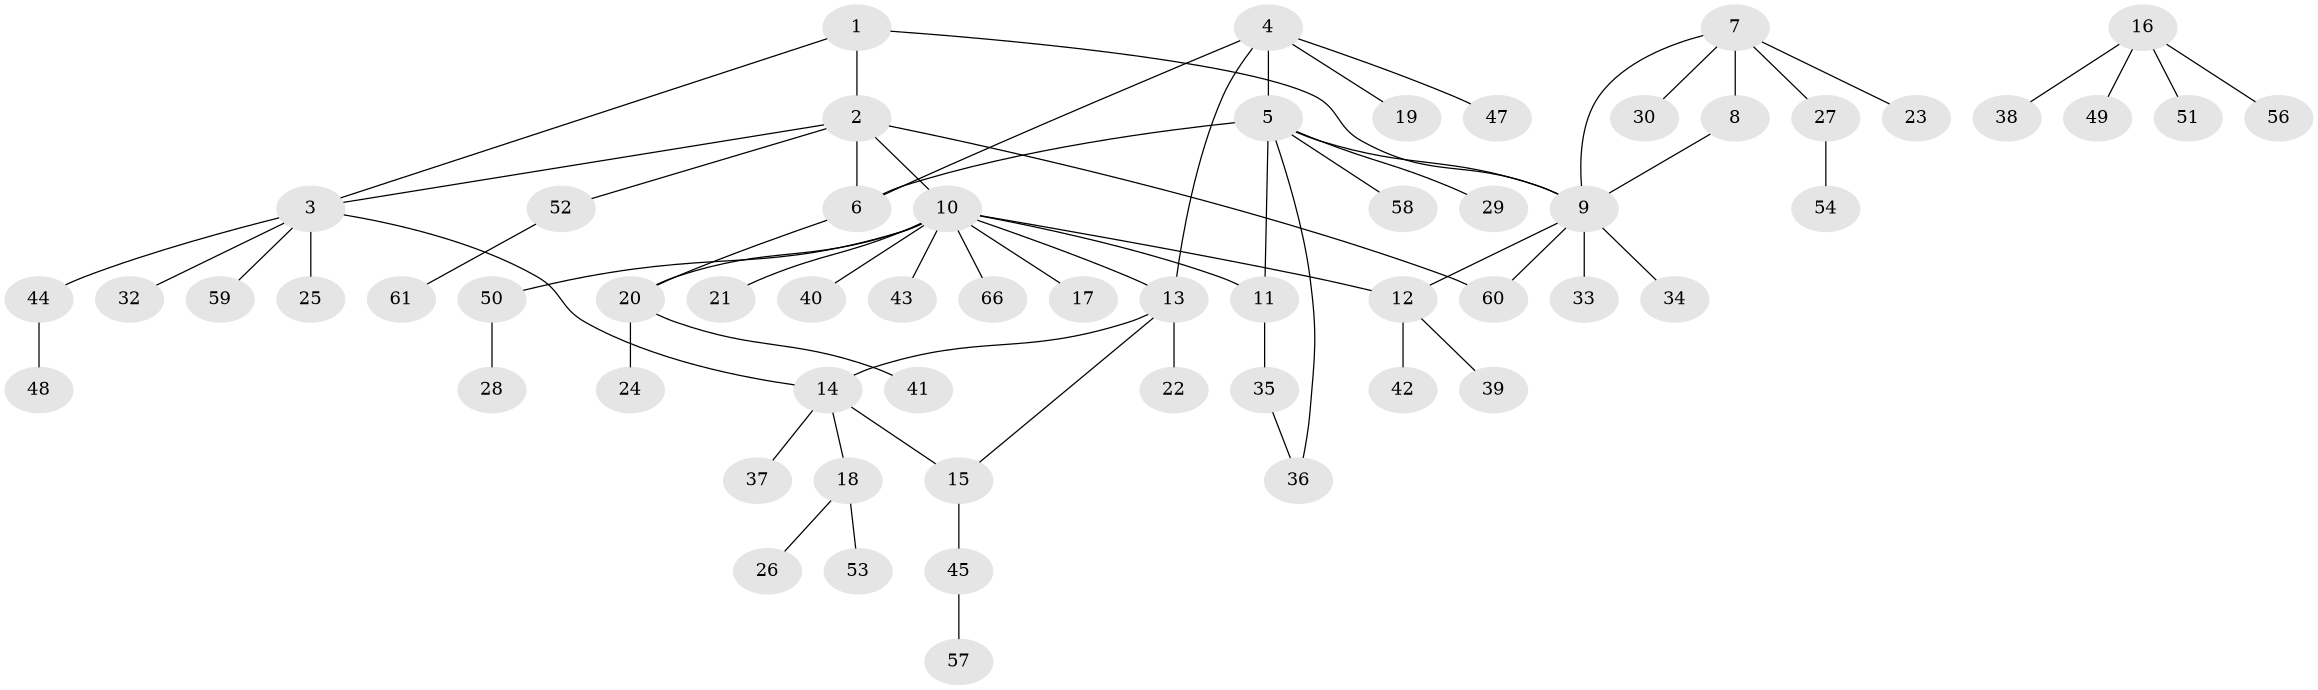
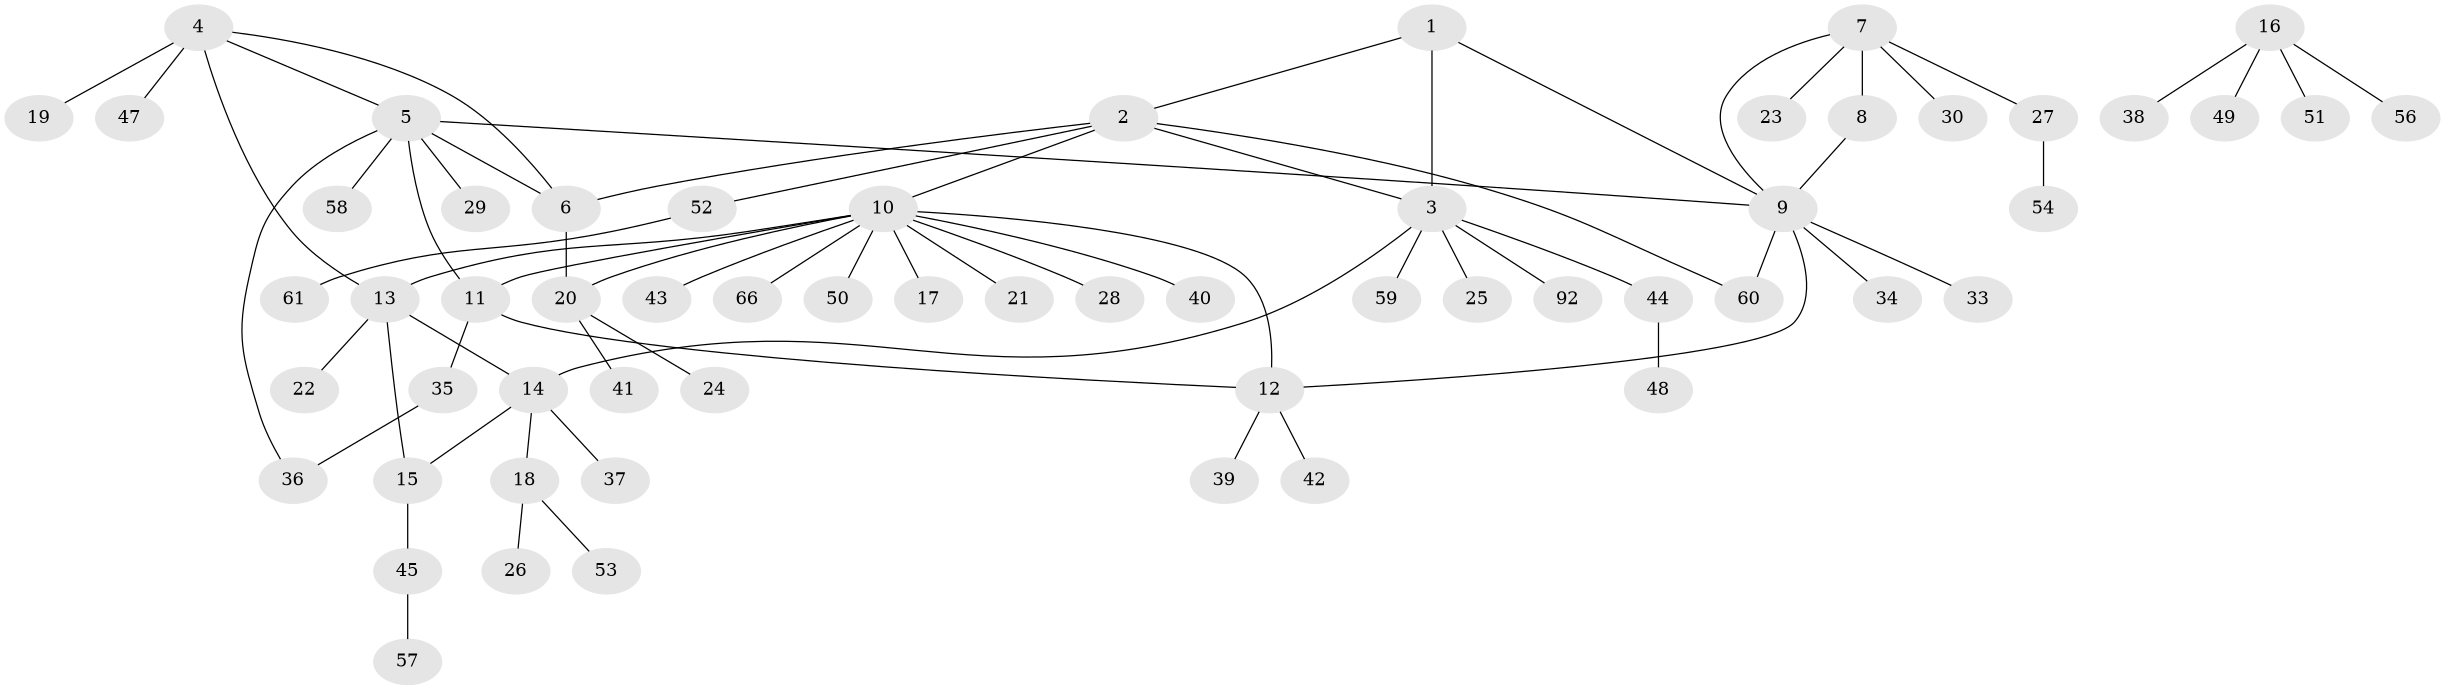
node "32": label "32" -> "92"
edge "50" -- "28": now "10" -- "28"
edge "11" -- "12": added
